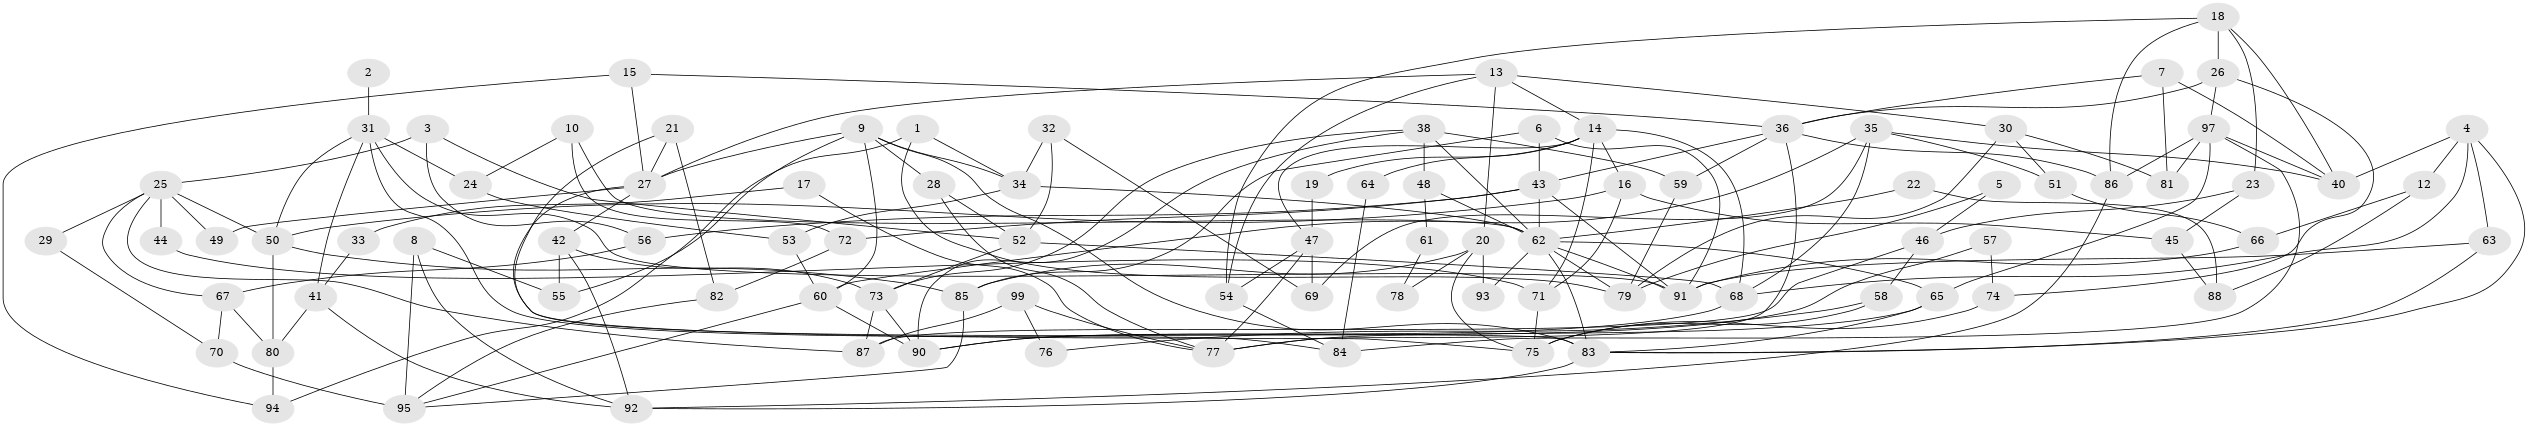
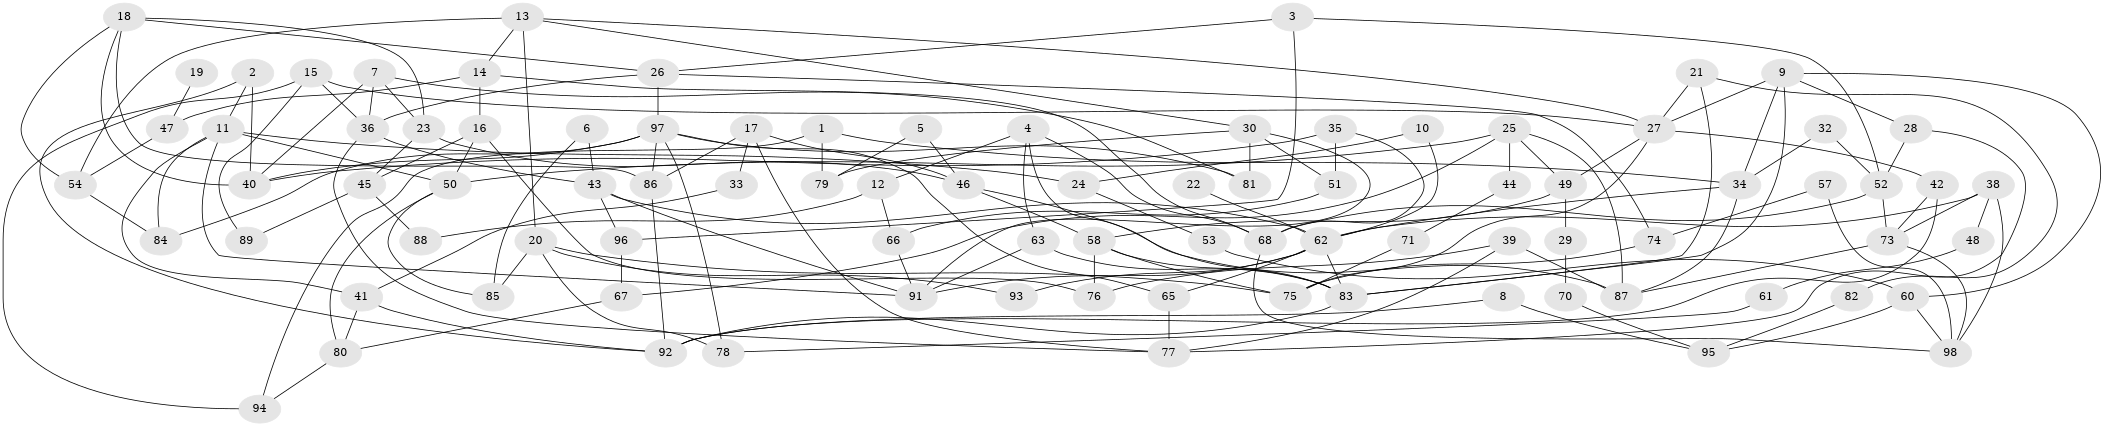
edge "7" -- "23": added
node "31": label "31" -> "11"
edge "36" -- "86": now "17" -- "86"
edge "17" -- "46": added
edge "6" -- "91": now "30" -- "91"
edge "4" -- "40": now "2" -- "40"
edge "14" -- "19": removed
edge "3" -- "25": now "3" -- "26"
node "64": removed
node "59": removed
edge "48" -- "62": removed
edge "22" -- "88": removed
edge "34" -- "53": now "34" -- "87"
edge "14" -- "71": removed
edge "25" -- "29": now "49" -- "29"
edge "49" -- "58": added
edge "35" -- "60": removed
node "89": added
node "56": label "56" -> "96"
node "72": removed
edge "97" -- "78": added
edge "16" -- "71": now "16" -- "76"
edge "62" -- "79": removed
edge "2" -- "92": added
node "55": removed
node "99": label "99" -> "39"
node "69": removed
edge "47" -- "77": removed
edge "67" -- "70": removed
edge "65" -- "83": now "58" -- "83"
node "90": label "90" -> "98"
edge "85" -- "95": removed
